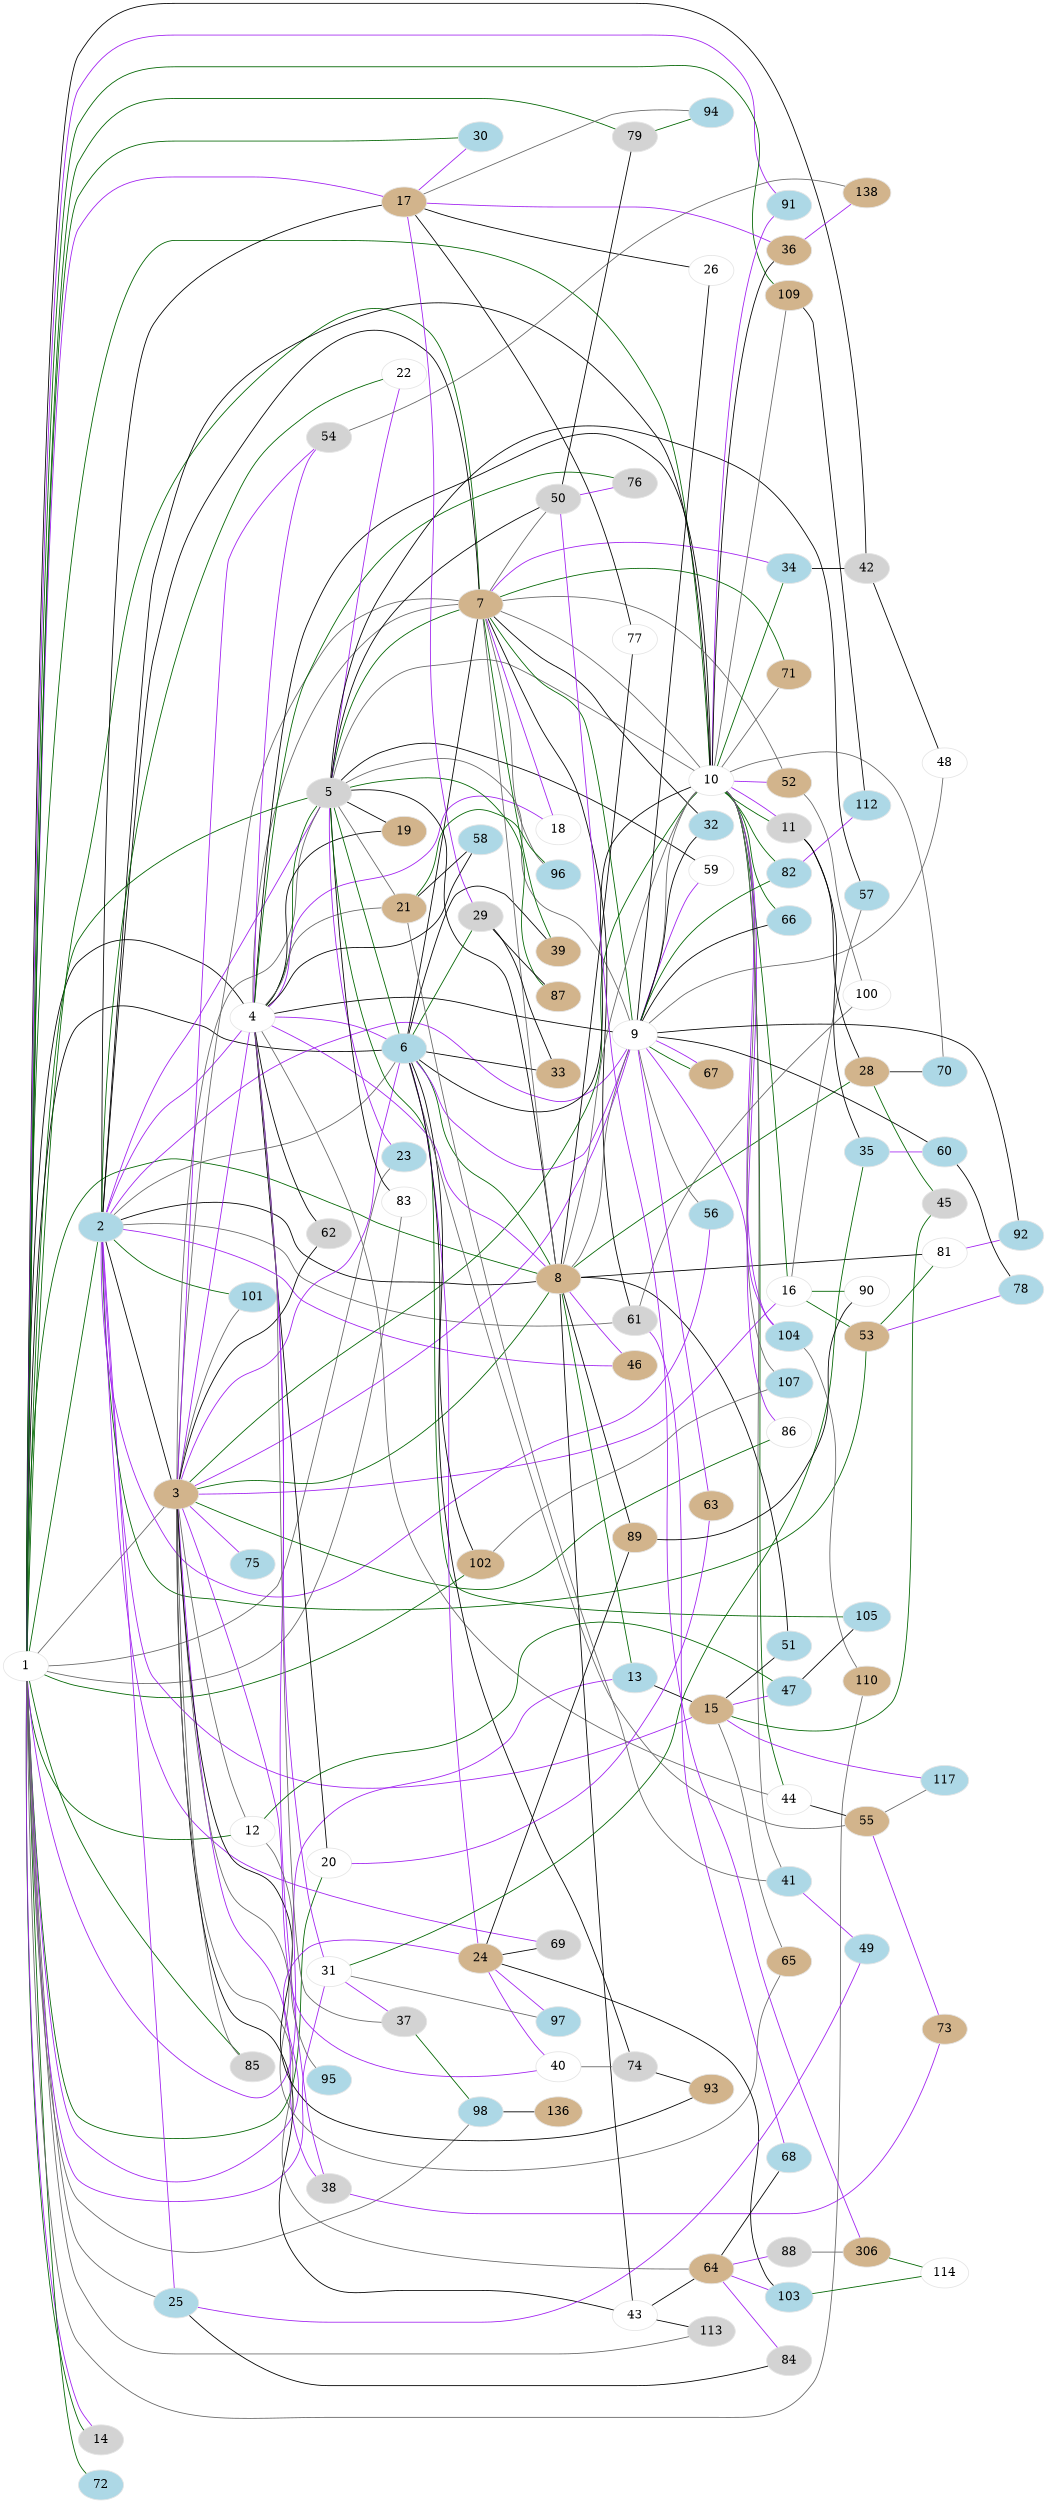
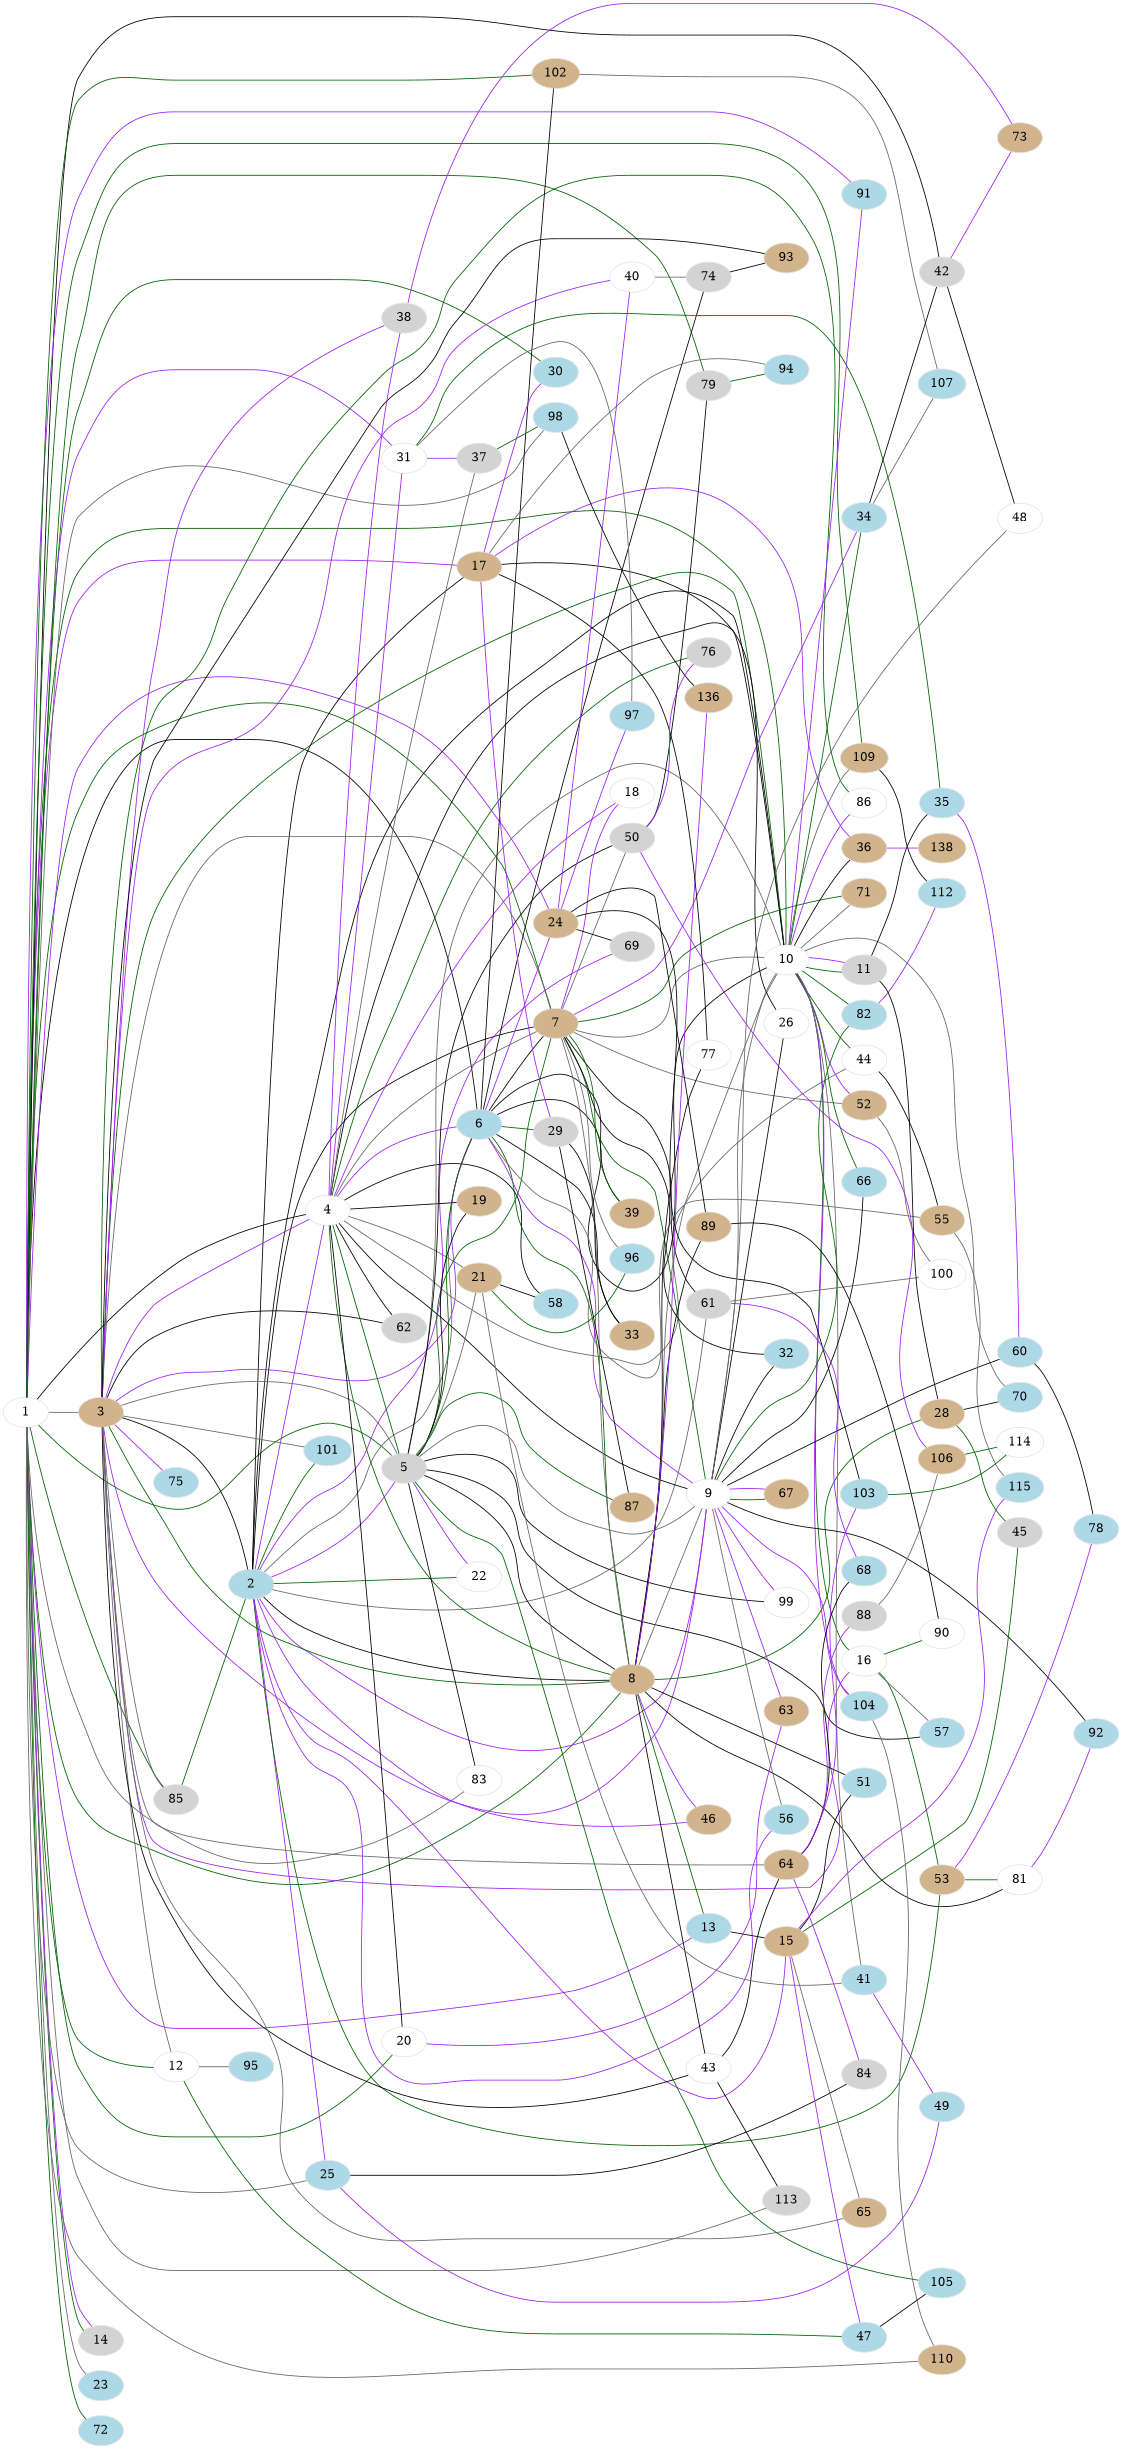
node "54": removed
node "59": label "59" -> "99"
edge "5" -- "23": removed
edge "10" -- "107": now "34" -- "107"
edge "136" -- "8": added
edge "4" -- "8": color purple -> darkgreen
edge "2" -- "1": now "2" -- "85"
node "117": label "117" -> "115"
edge "55" -- "73": now "42" -- "73"
node "306": label "306" -> "106"
